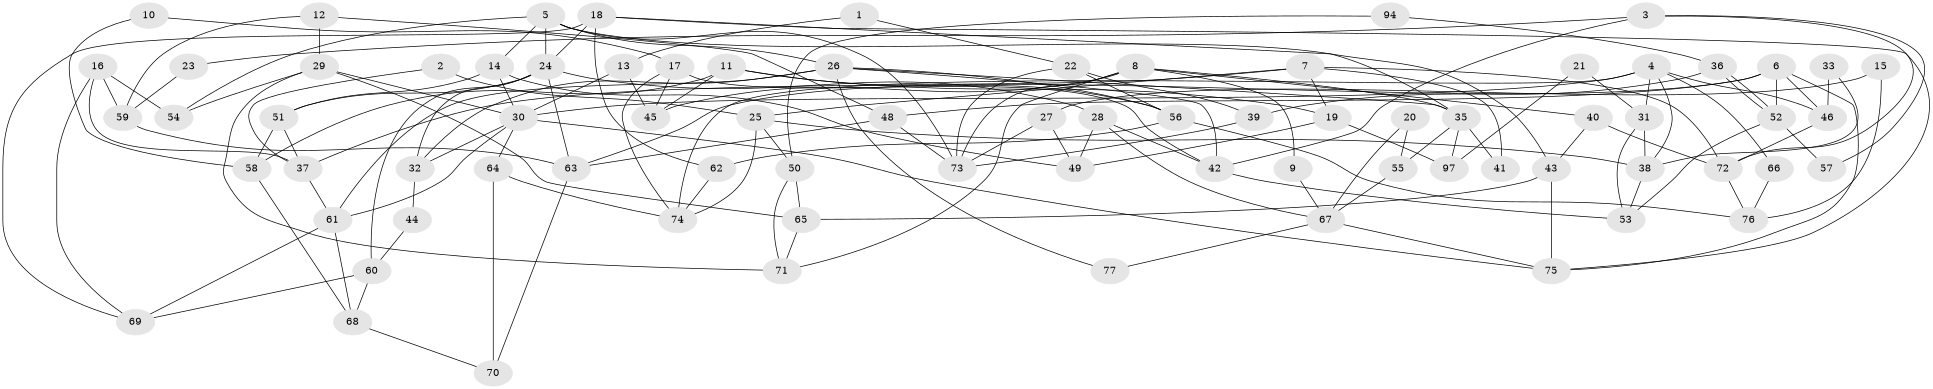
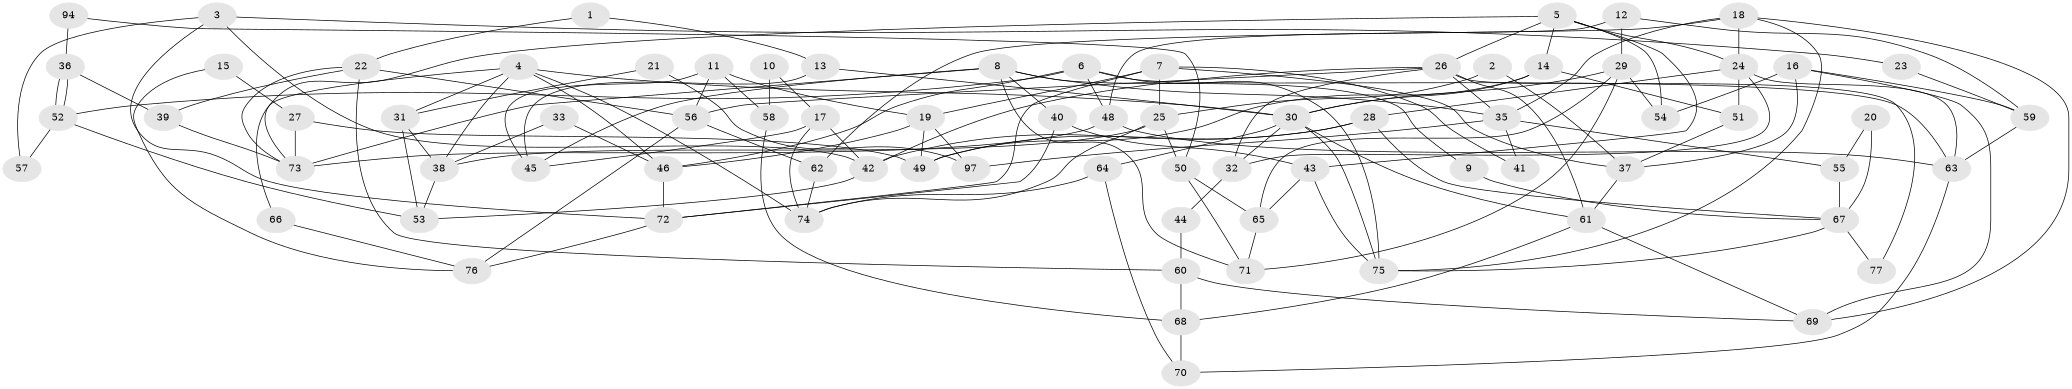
edge "24" -- "60": now "22" -- "60"
edge "51" -- "58": removed
edge "19" -- "46": added
